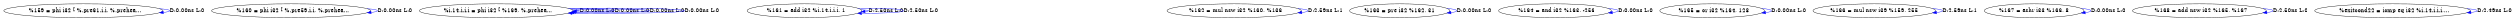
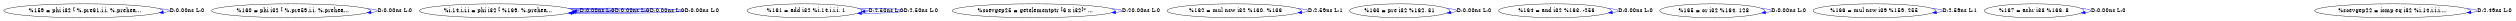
node "%scevgep25 = getelementptr [6 x i32]* ...": added
node "%168 = add nsw i32 %165, %167": removed
node "%exitcond22 = icmp eq i32 %i.14.i.i.i,...": label "%exitcond22 = icmp eq i32 %i.14.i.i.i,..." -> "%scevgep22 = icmp eq i32 %i.14.i.i.i,..."
